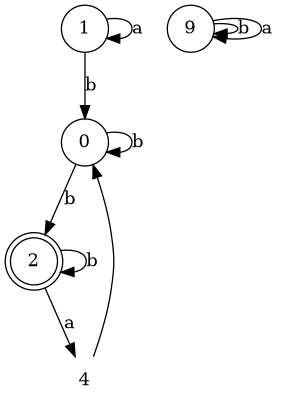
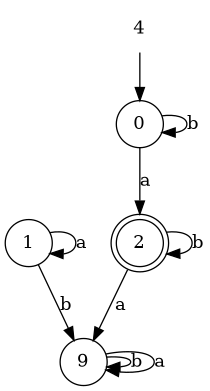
edge "1" -> "0": now "1" -> "9"
edge "0" -> "2": label "b" -> "a"
edge "2" -> "4": now "2" -> "9"
